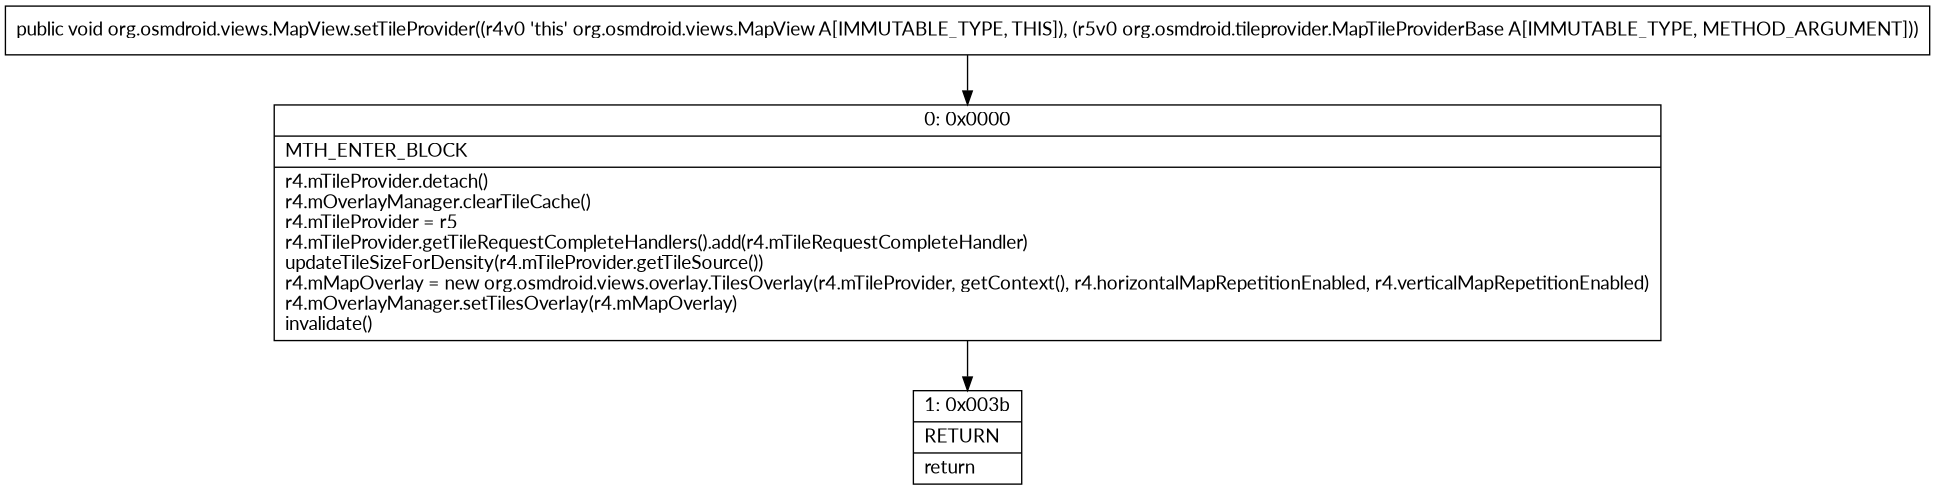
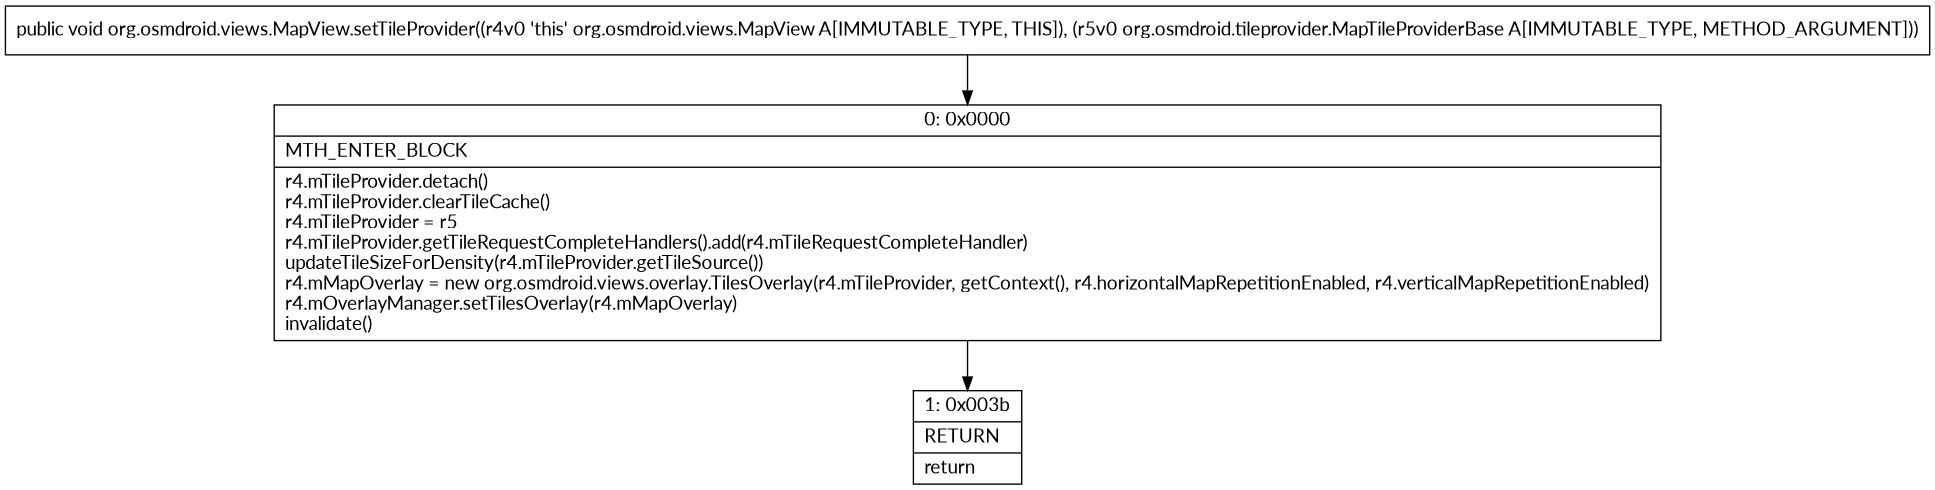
node "0: 0x0000": text "r4.mOverlayManager.clearTileCache()" -> "r4.mTileProvider.clearTileCache()"
